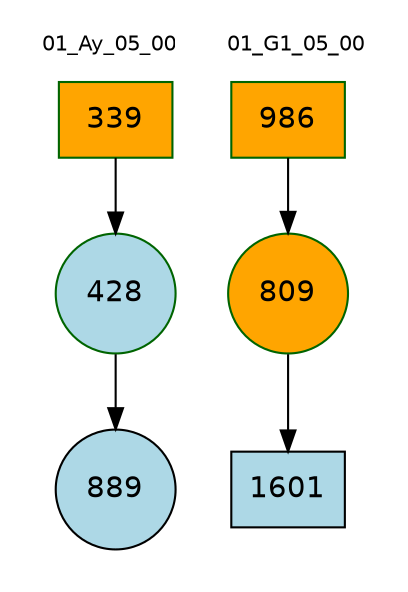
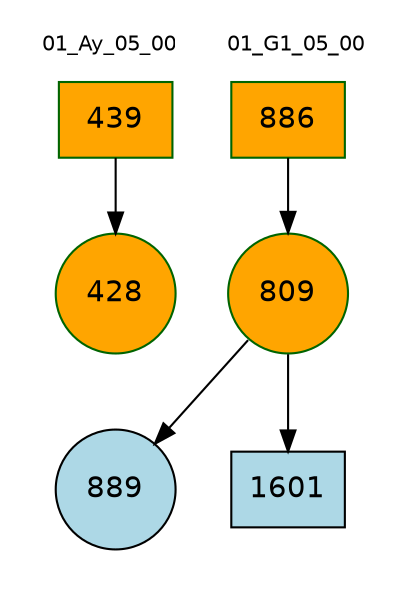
node "339": label "339" -> "439"
node "986": label "986" -> "886"
node "428": fillcolor lightblue -> orange
edge "428" -> "889": now "809" -> "889"
